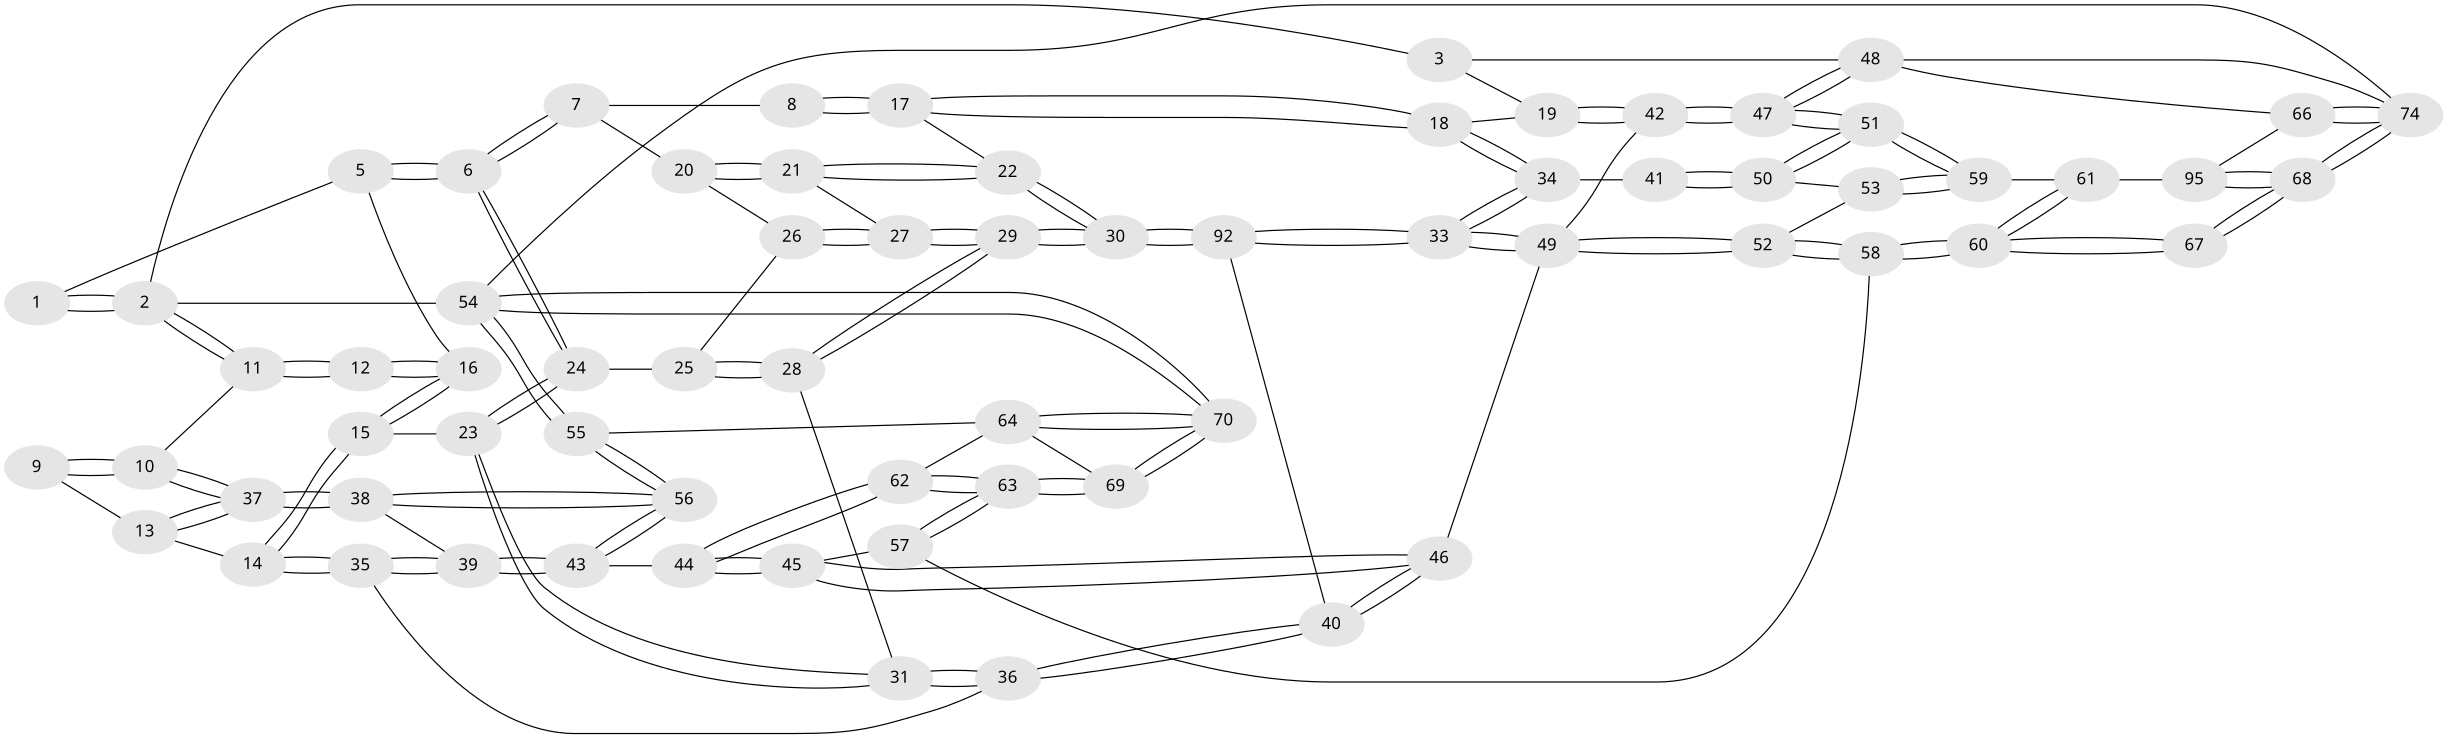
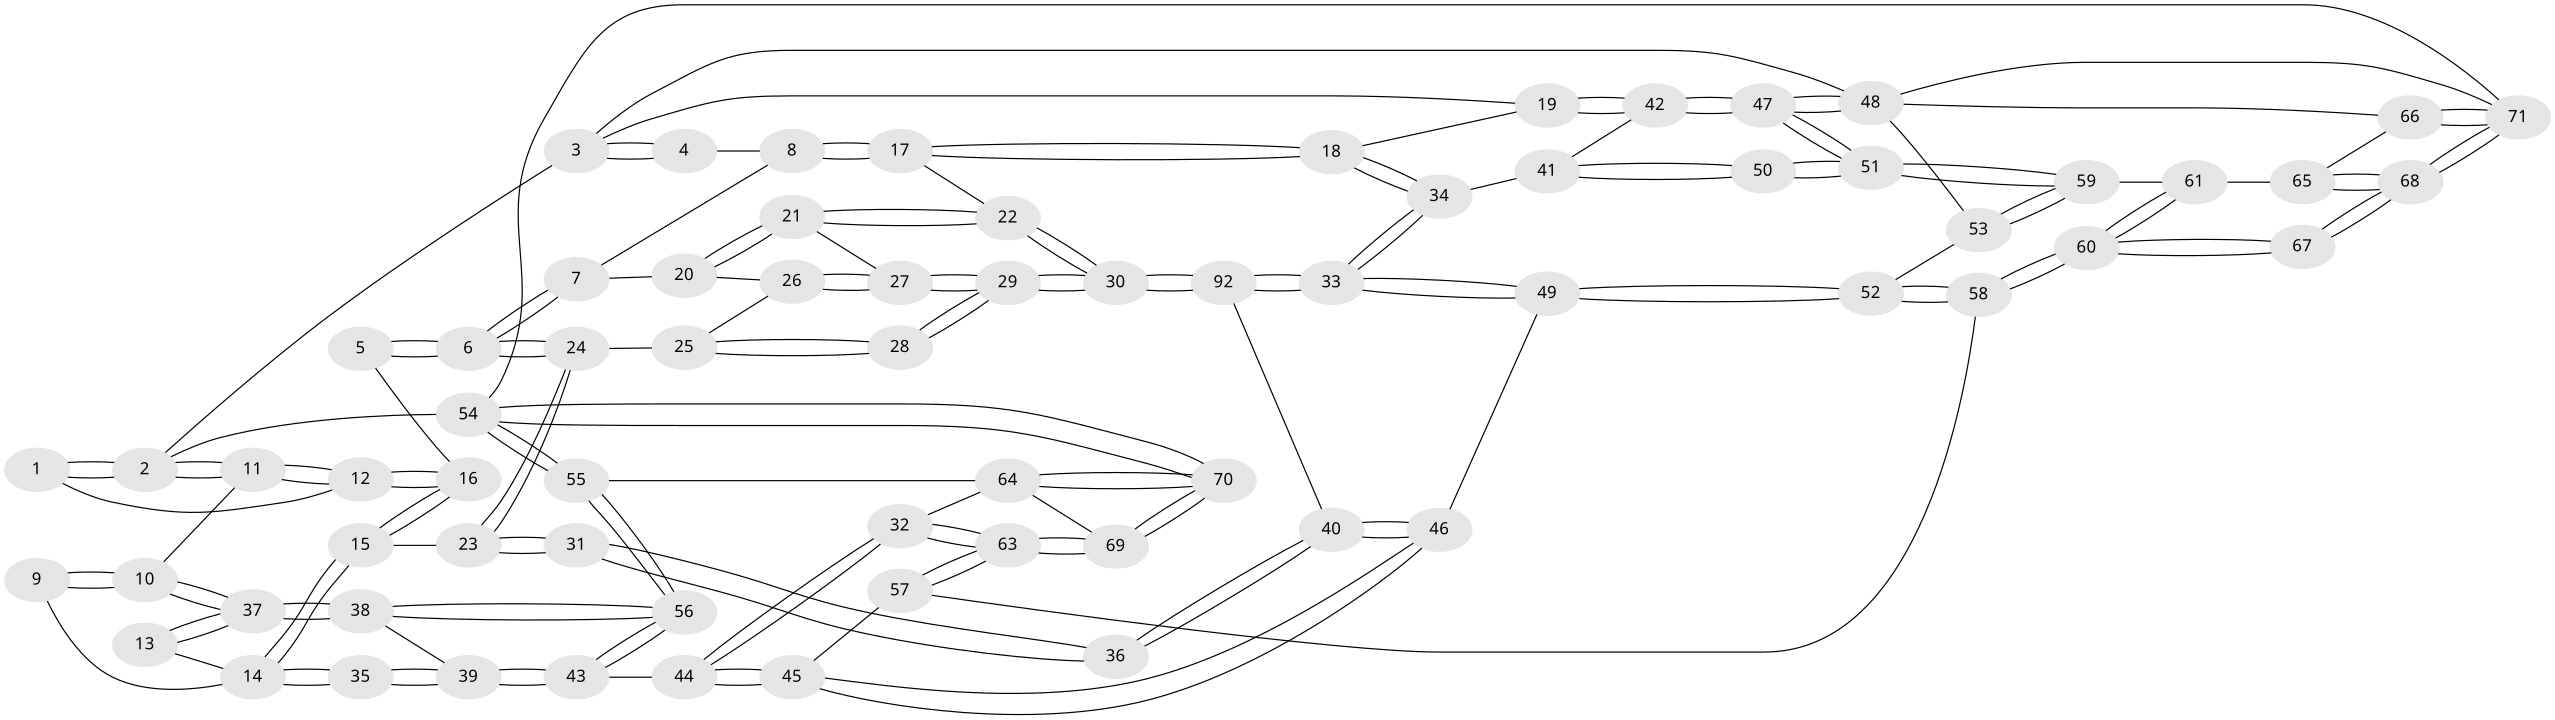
node "74": label "74" -> "71"
node "4": added
node "95": label "95" -> "65"
edge "50" -- "53": now "48" -- "53"
edge "42" -- "49": now "42" -- "41"
edge "5" -- "1": now "12" -- "1"
node "62": label "62" -> "32"
edge "9" -- "13": now "9" -- "14"
edge "28" -- "31": removed
edge "35" -- "36": removed
